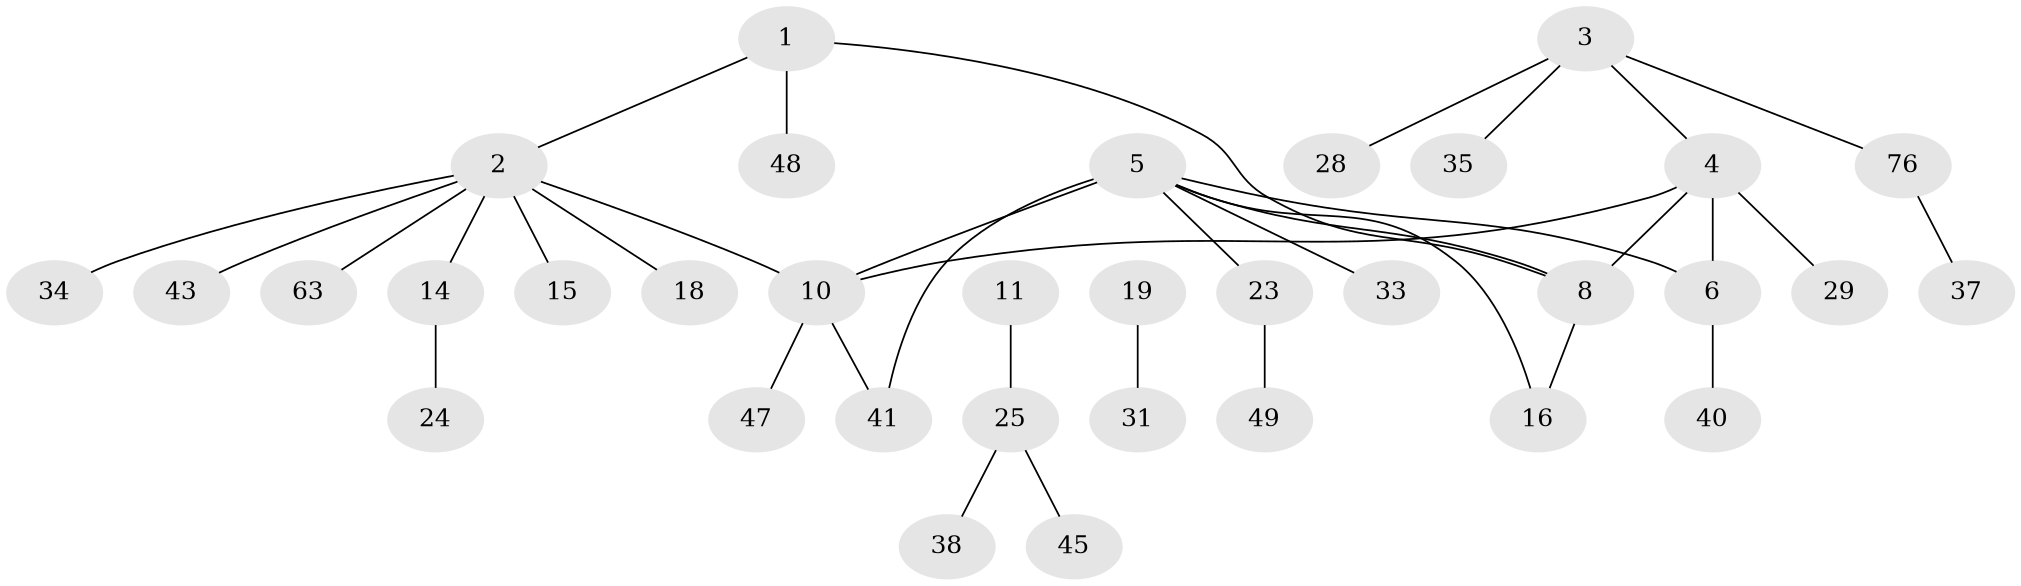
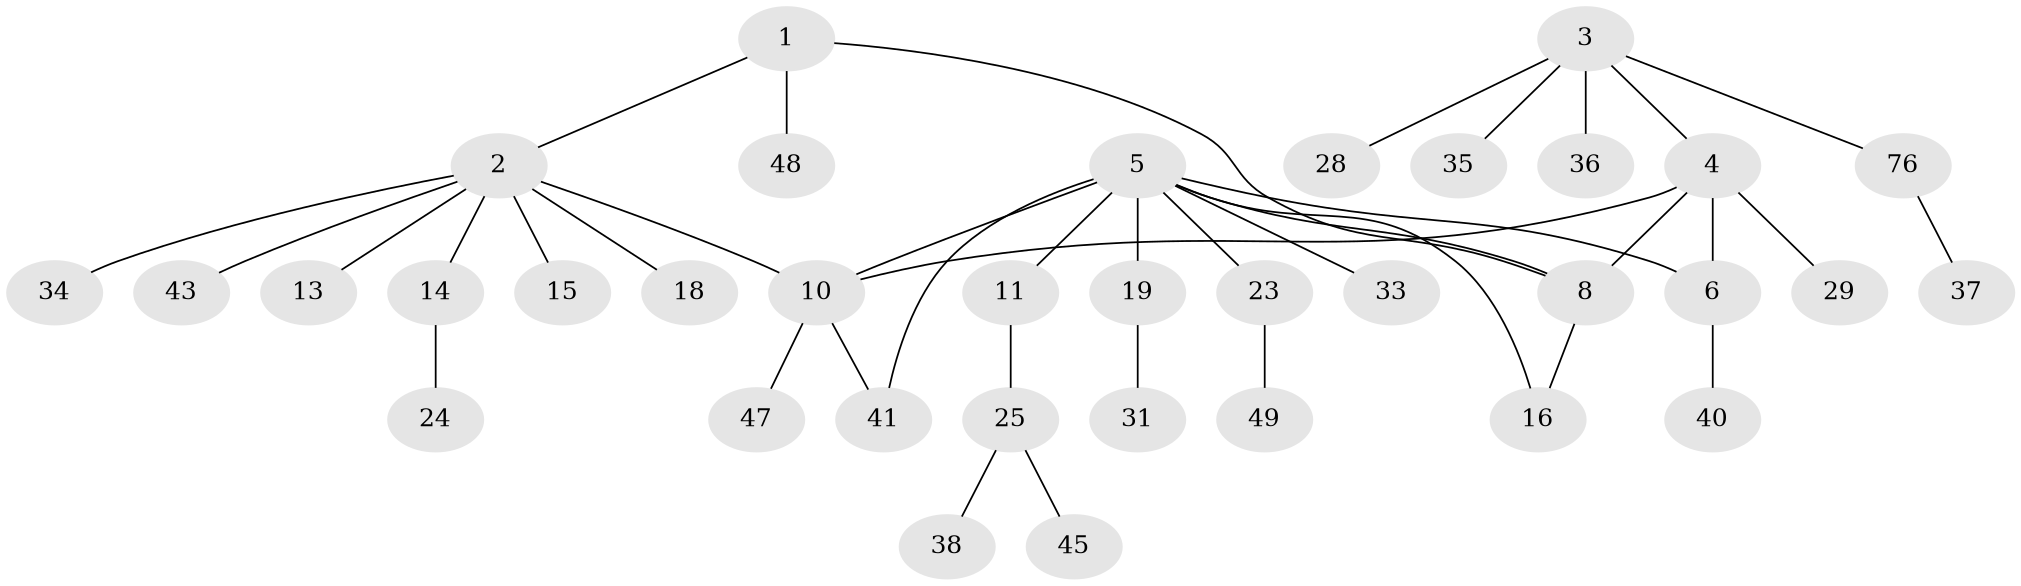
node "36": added
edge "5" -- "11": added
edge "5" -- "19": added
node "63": label "63" -> "13"
